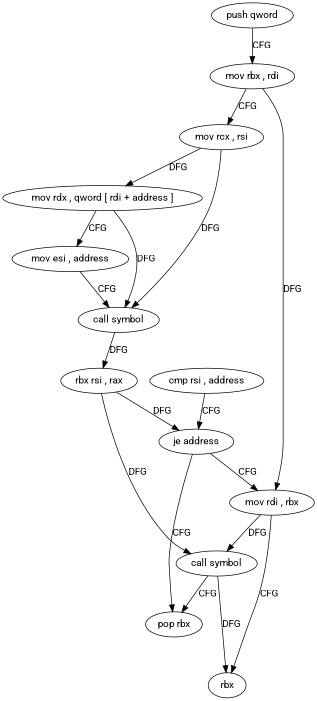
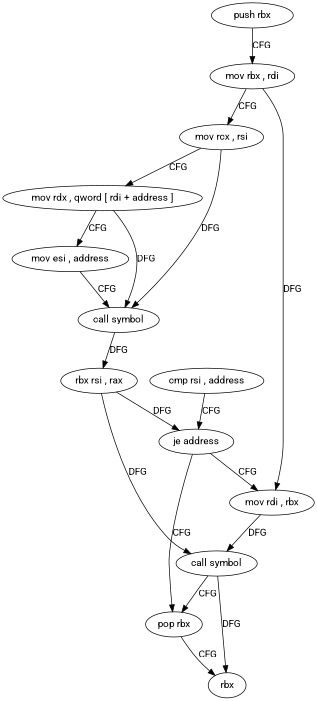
node "push qword": label "push qword" -> "push rbx"
edge "mov rcx , rsi" -> "mov rdx , qword [ rdi + address ]": label "DFG" -> "CFG"
edge "mov rdi , rbx" -> "rbx": now "pop rbx" -> "rbx"
